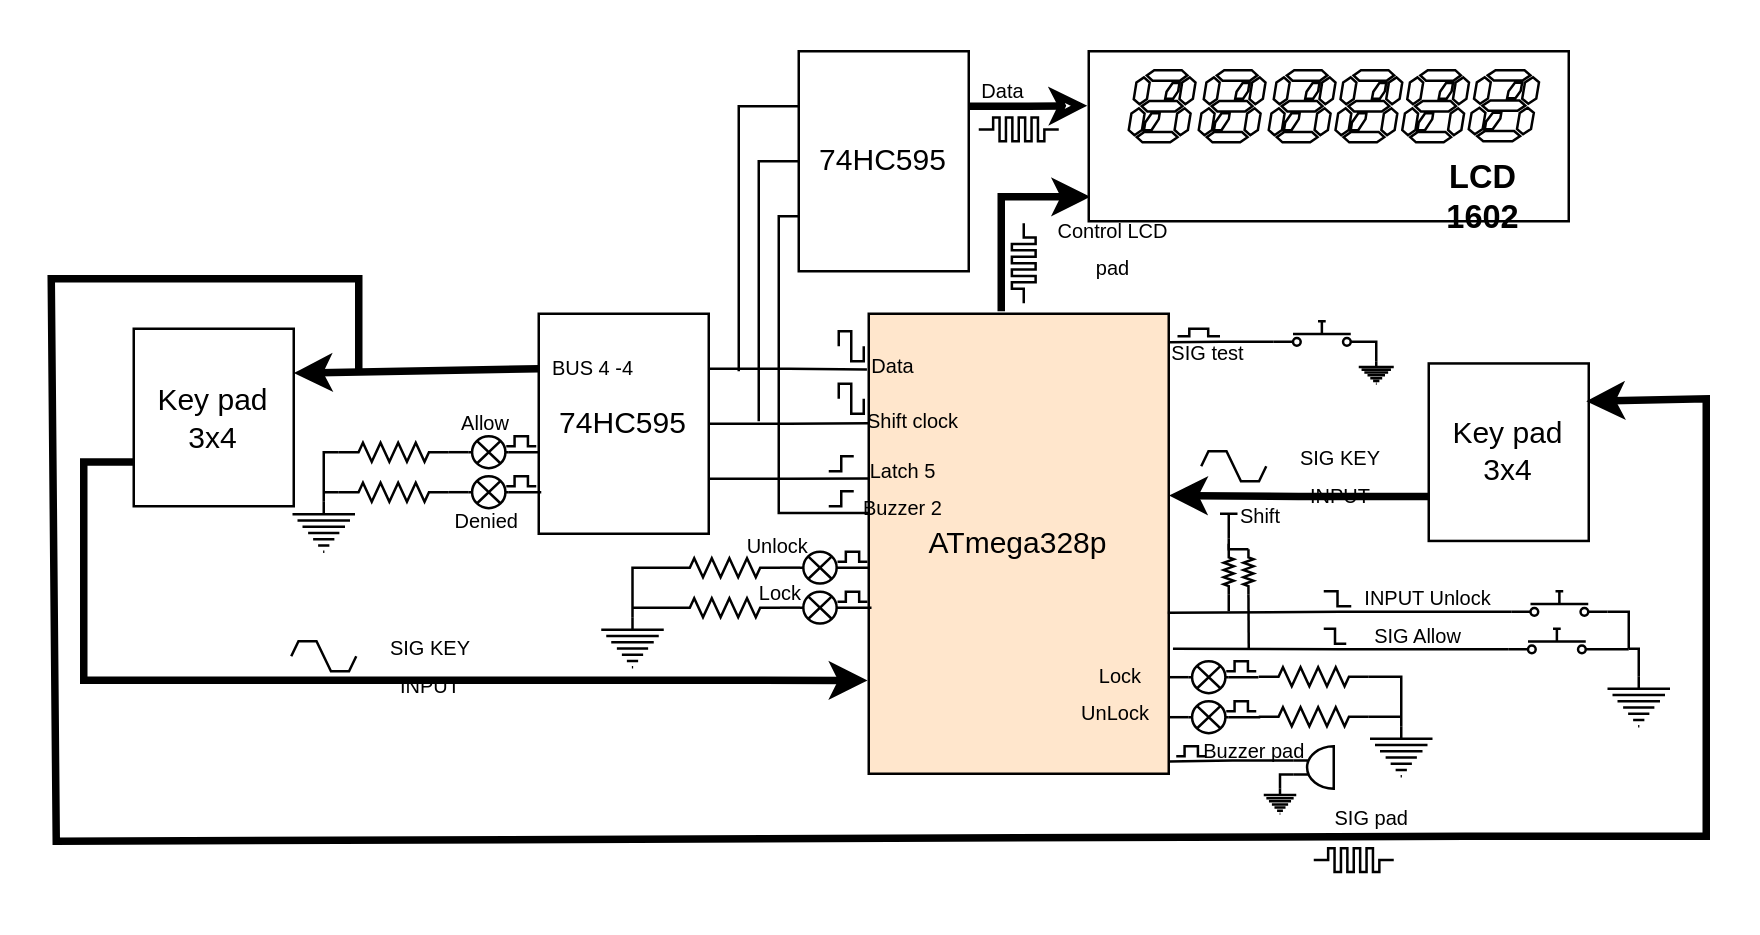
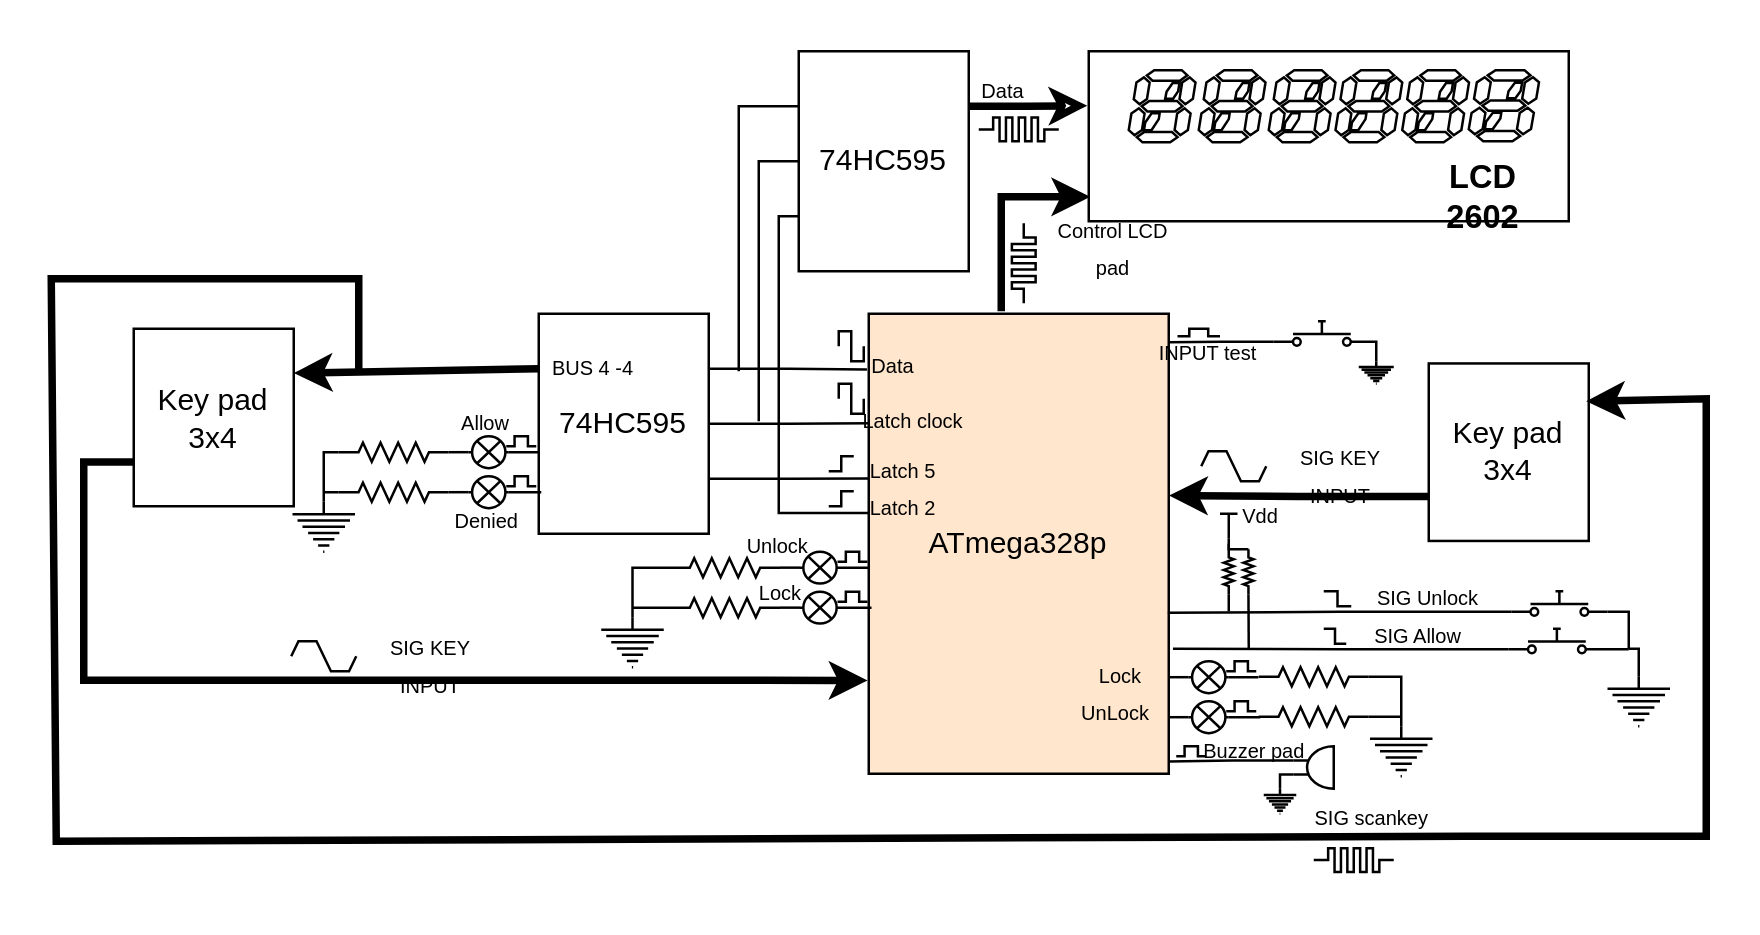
node "LCD 1602": label "LCD 1602" -> "LCD 2602"
node "SIG test": label "SIG test" -> "INPUT test"
node "Shift clock": label "Shift clock" -> "Latch clock"
node "Buzzer 2": label "Buzzer 2" -> "Latch 2"
node "Shift": label "Shift" -> "Vdd"
node "INPUT Unlock": label "INPUT Unlock" -> "SIG Unlock"
node "SIG pad": label "SIG pad" -> "SIG scankey"
